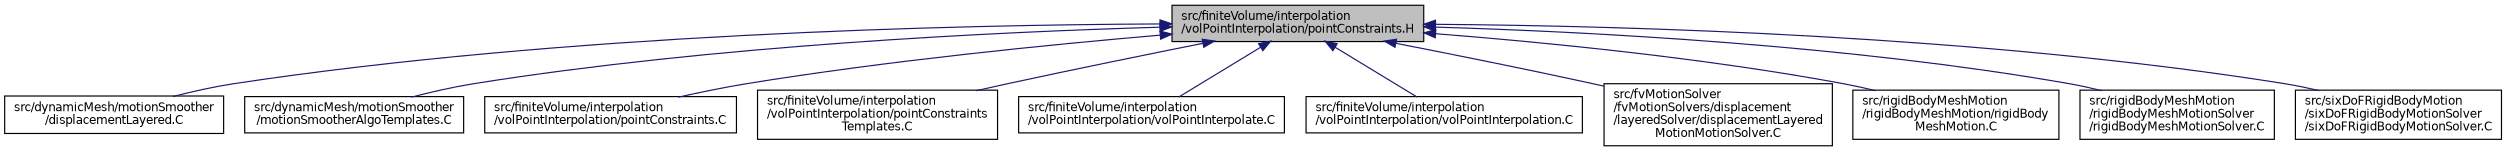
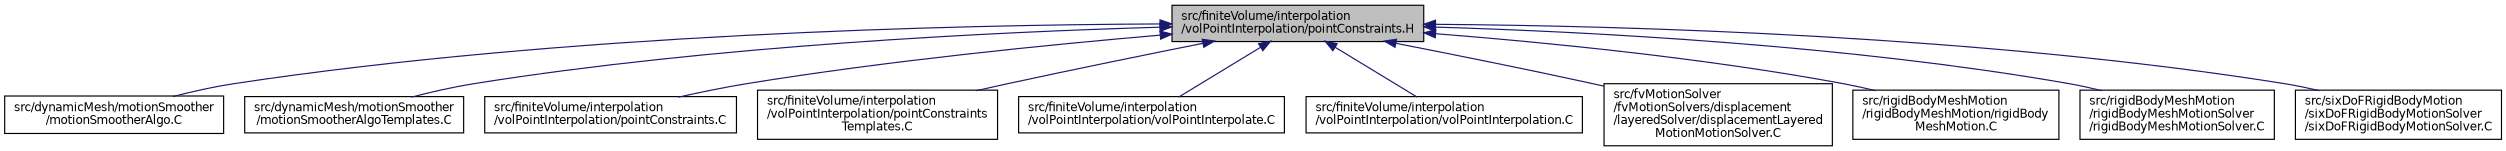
node "src/dynamicMesh/motionSmoother /displacementLayered.C": label "src/dynamicMesh/motionSmoother /displacementLayered.C" -> "src/dynamicMesh/motionSmoother /motionSmootherAlgo.C"
